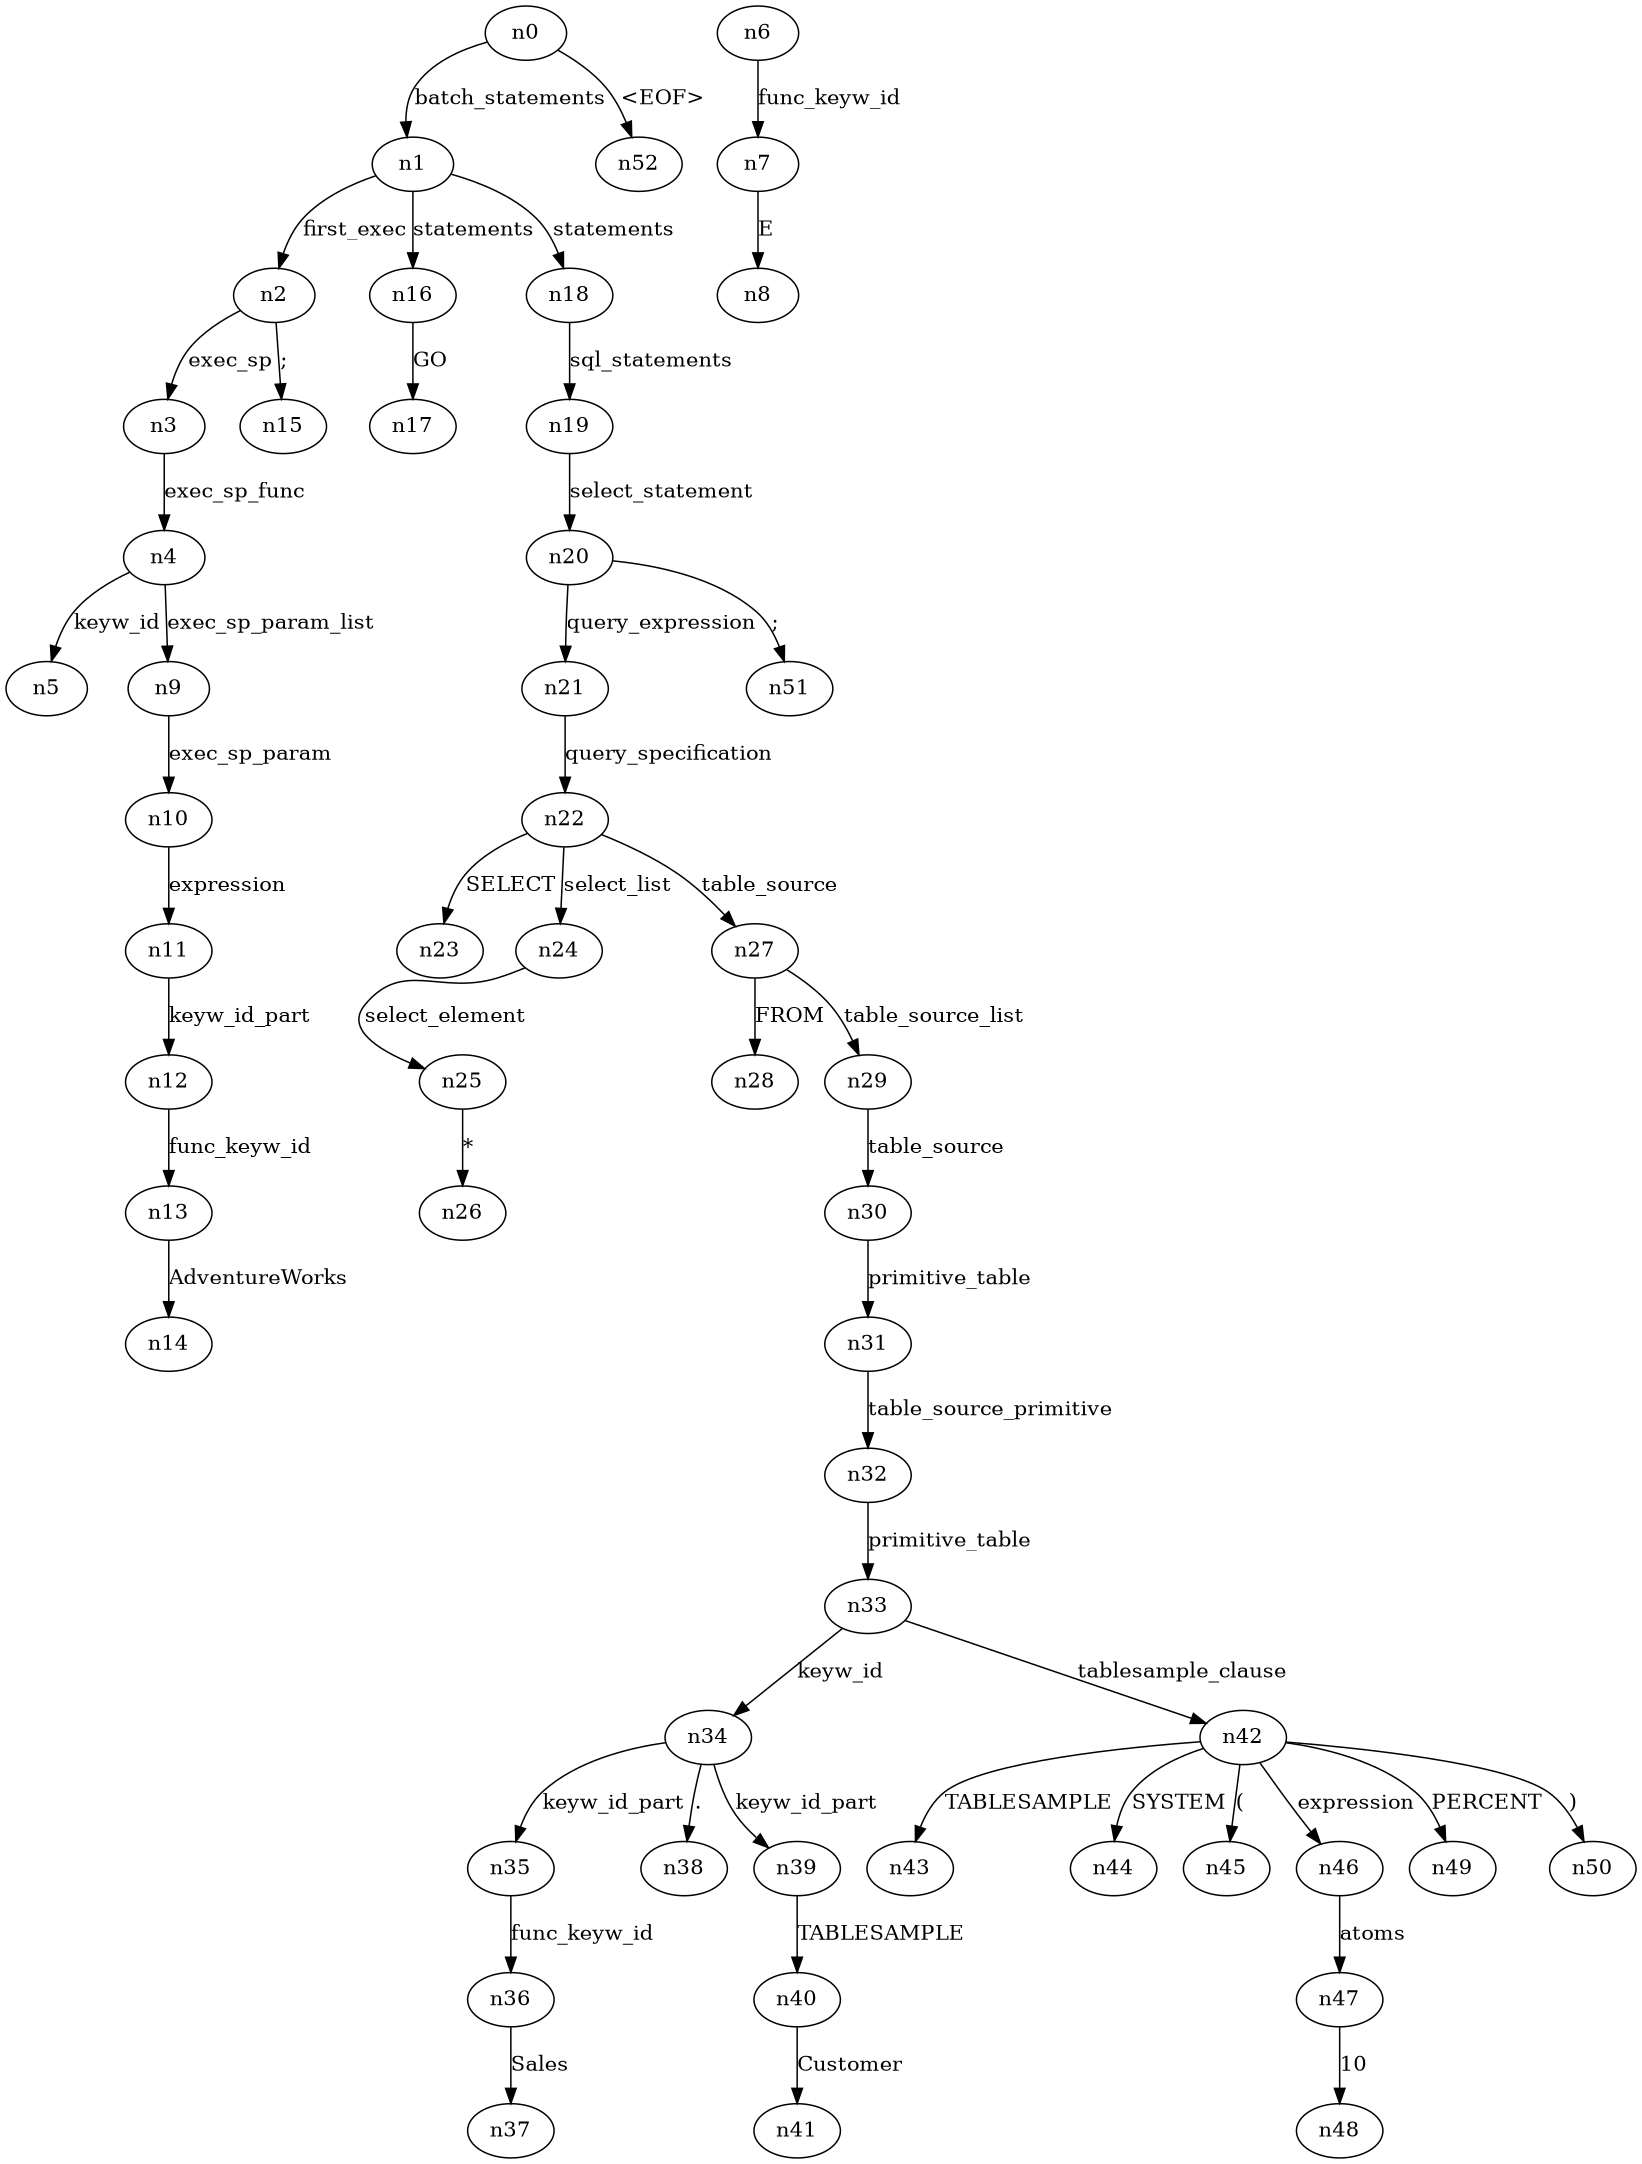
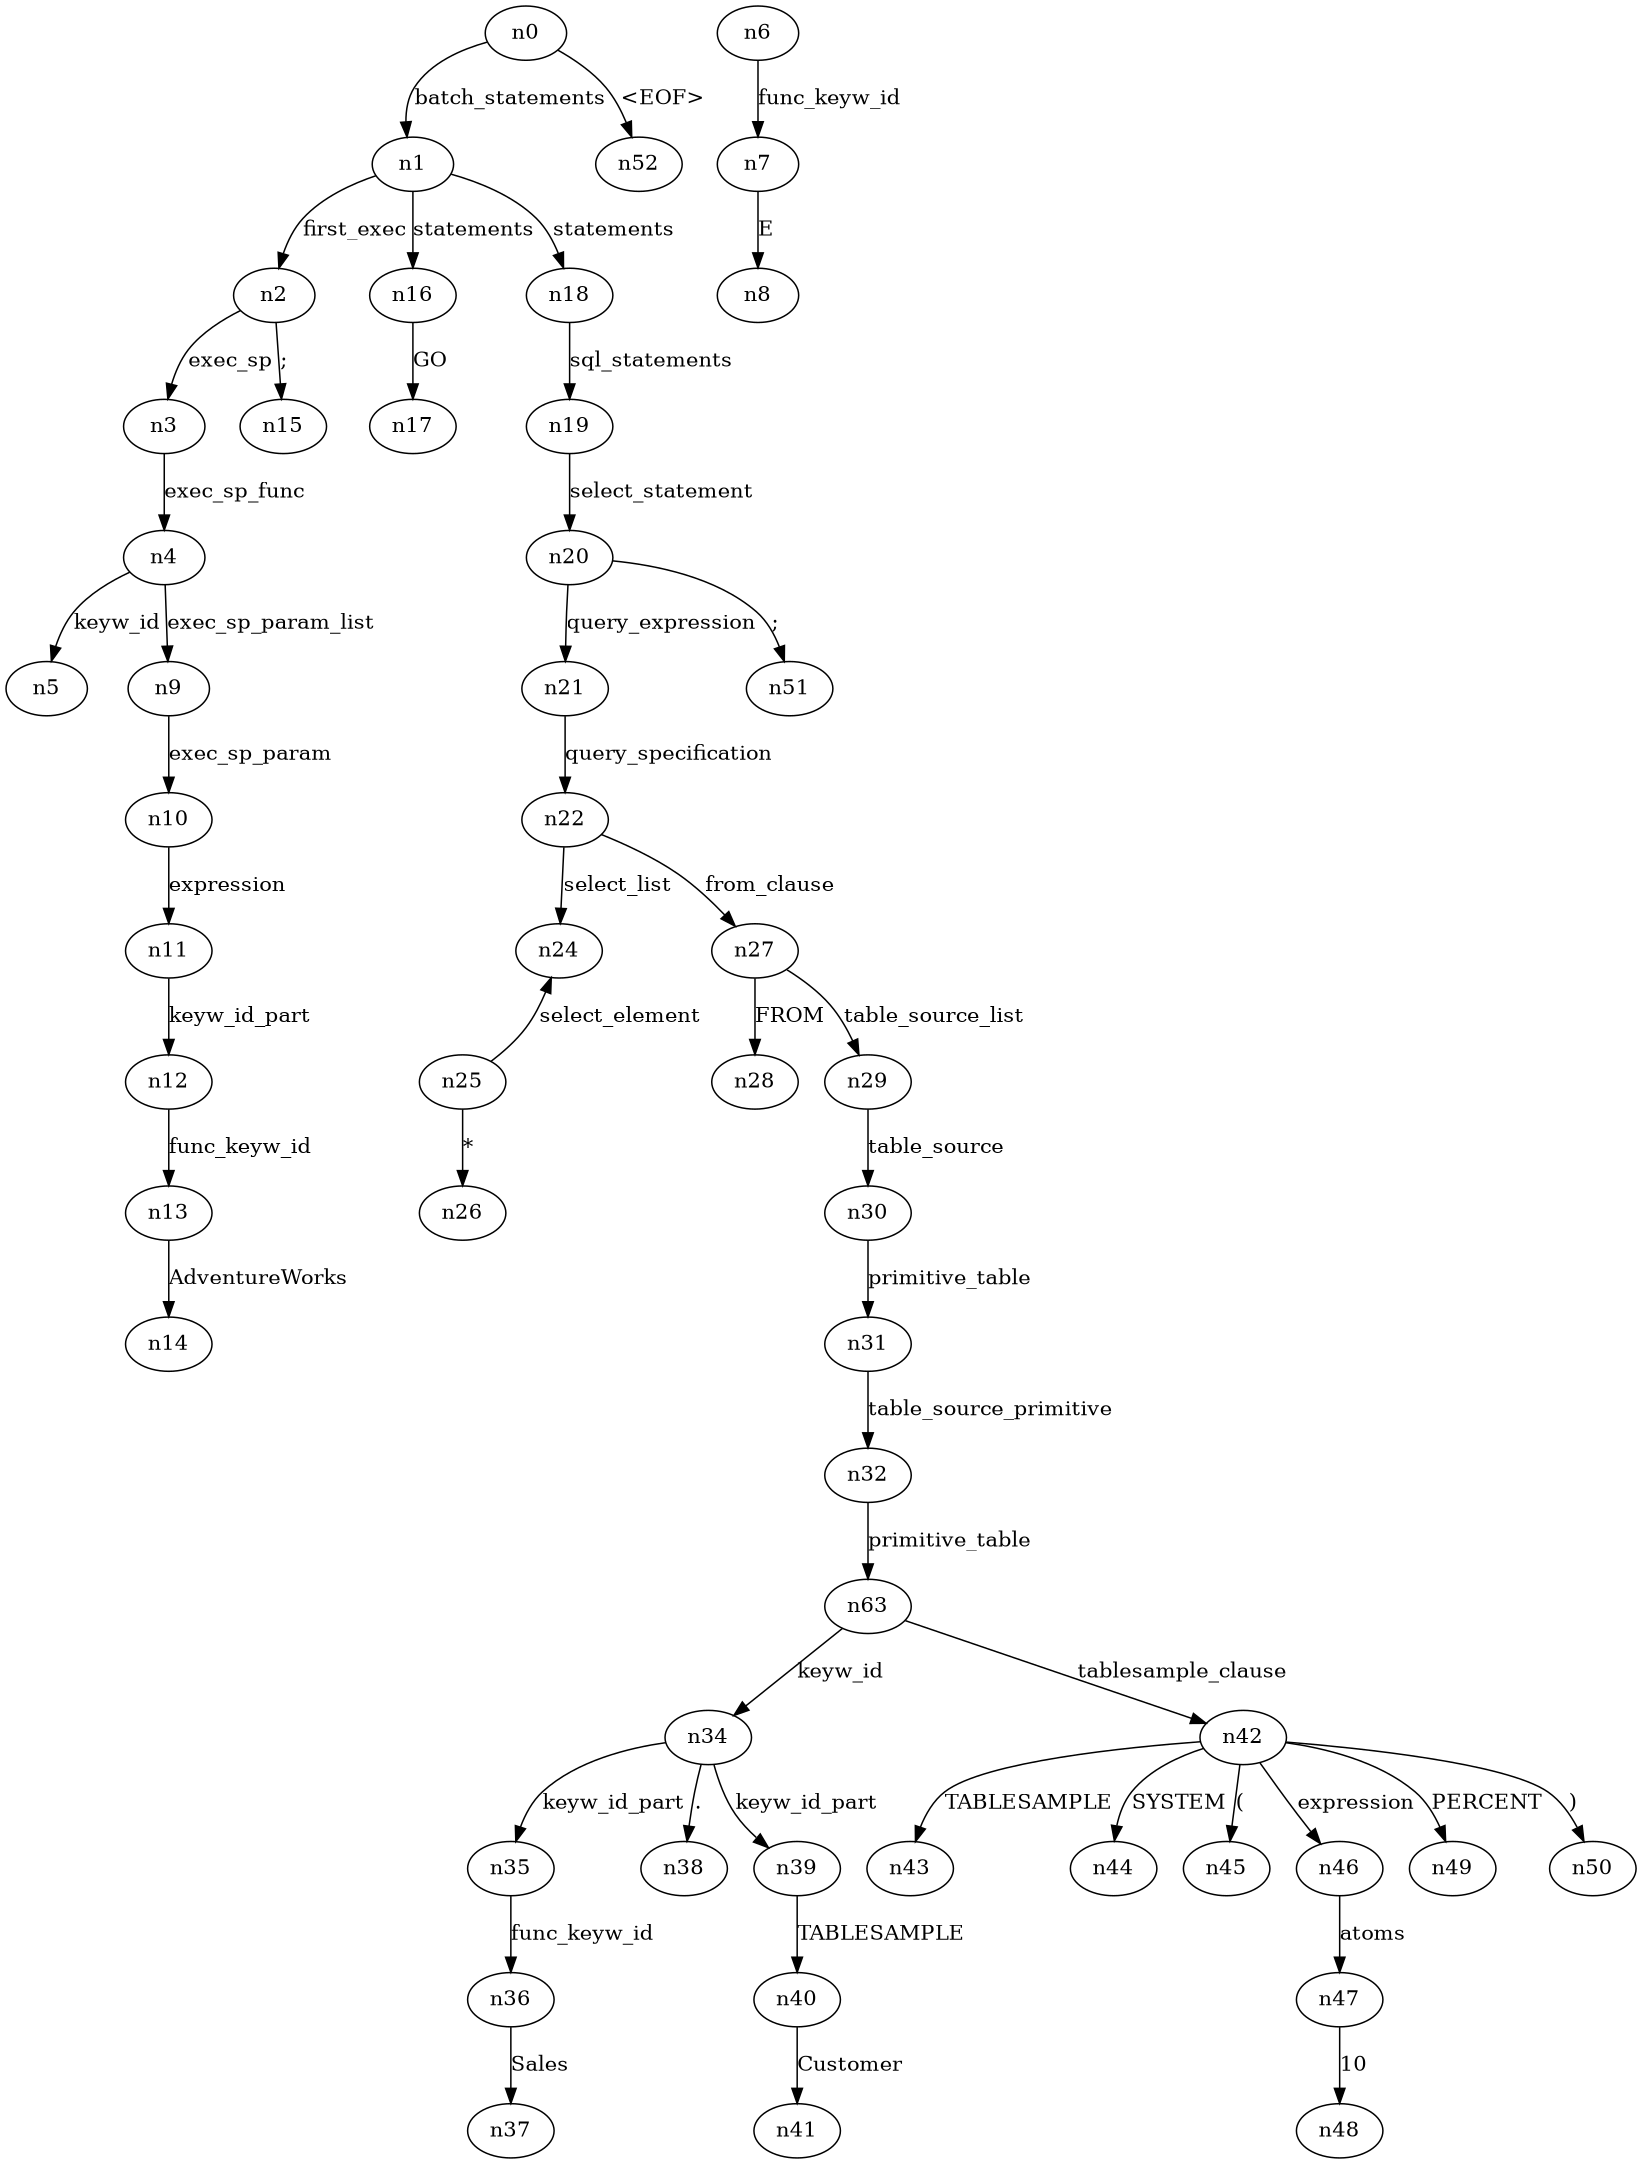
edge "n22" -> "n27": label "table_source" -> "from_clause"
node "n23": removed
edge "n24" -> "n25": reversed
node "n33": label "n33" -> "n63"
